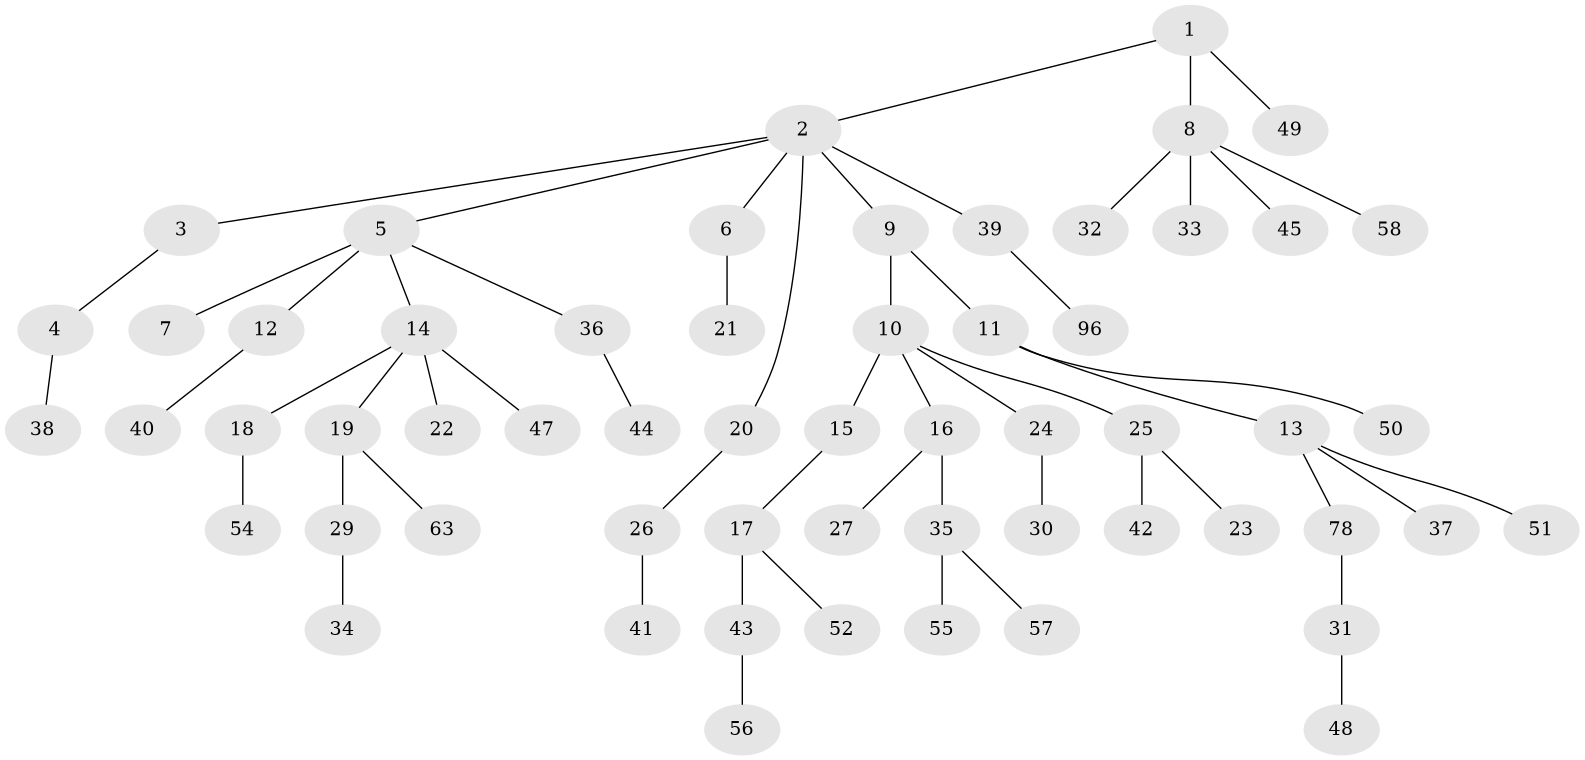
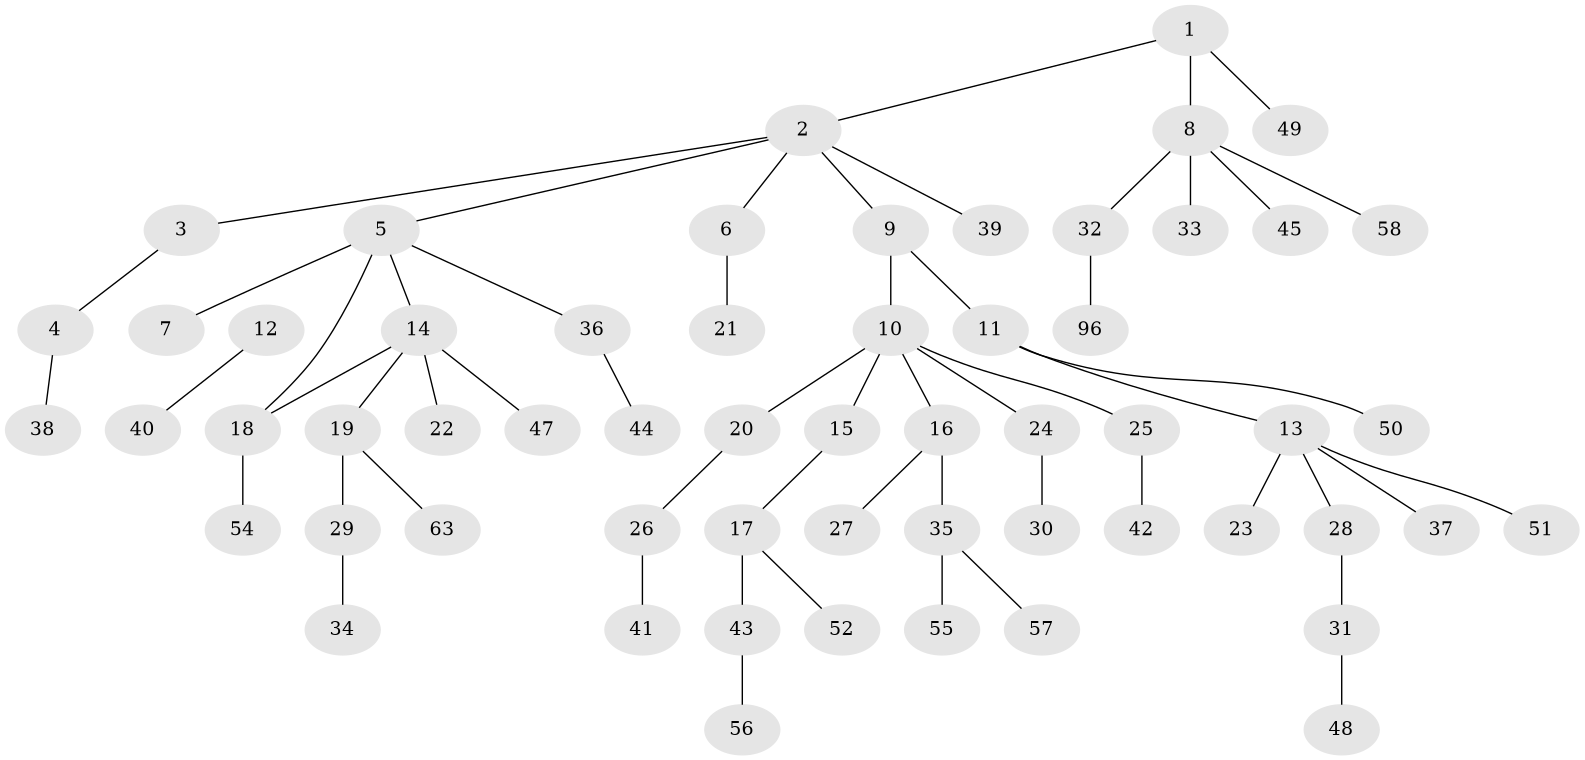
edge "5" -- "12": now "5" -- "18"
edge "39" -- "96": now "32" -- "96"
edge "2" -- "20": now "10" -- "20"
edge "25" -- "23": now "13" -- "23"
node "78": label "78" -> "28"
